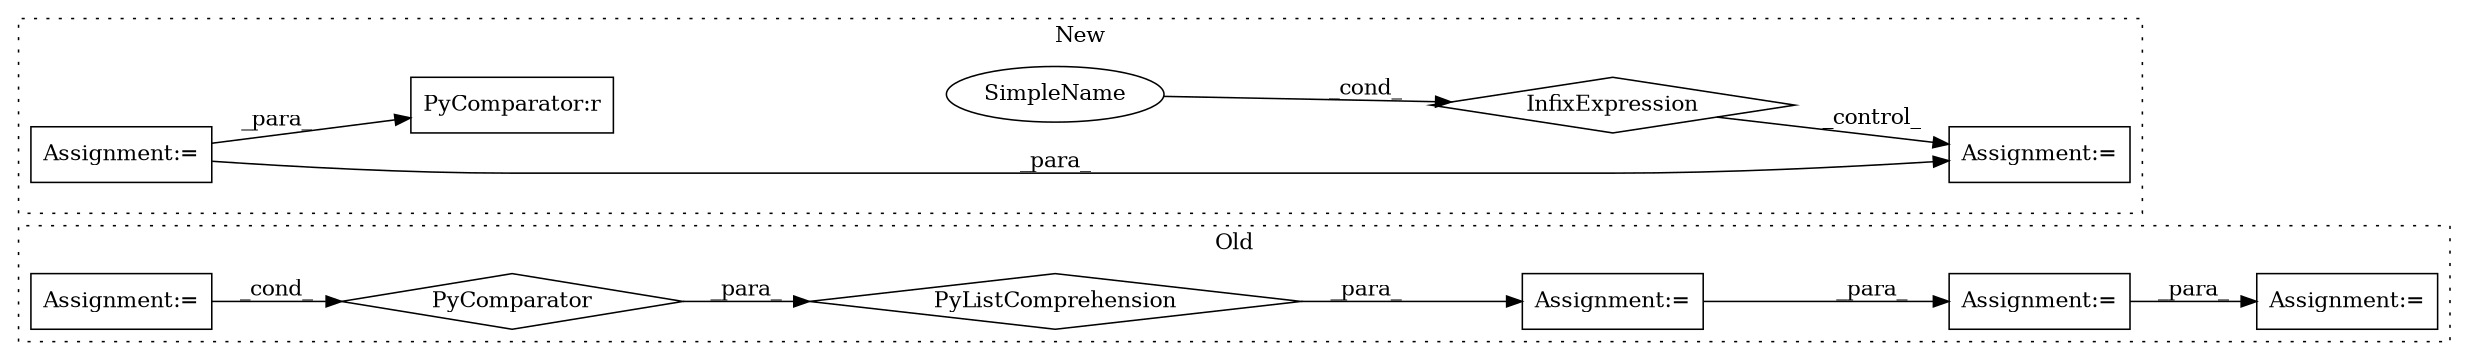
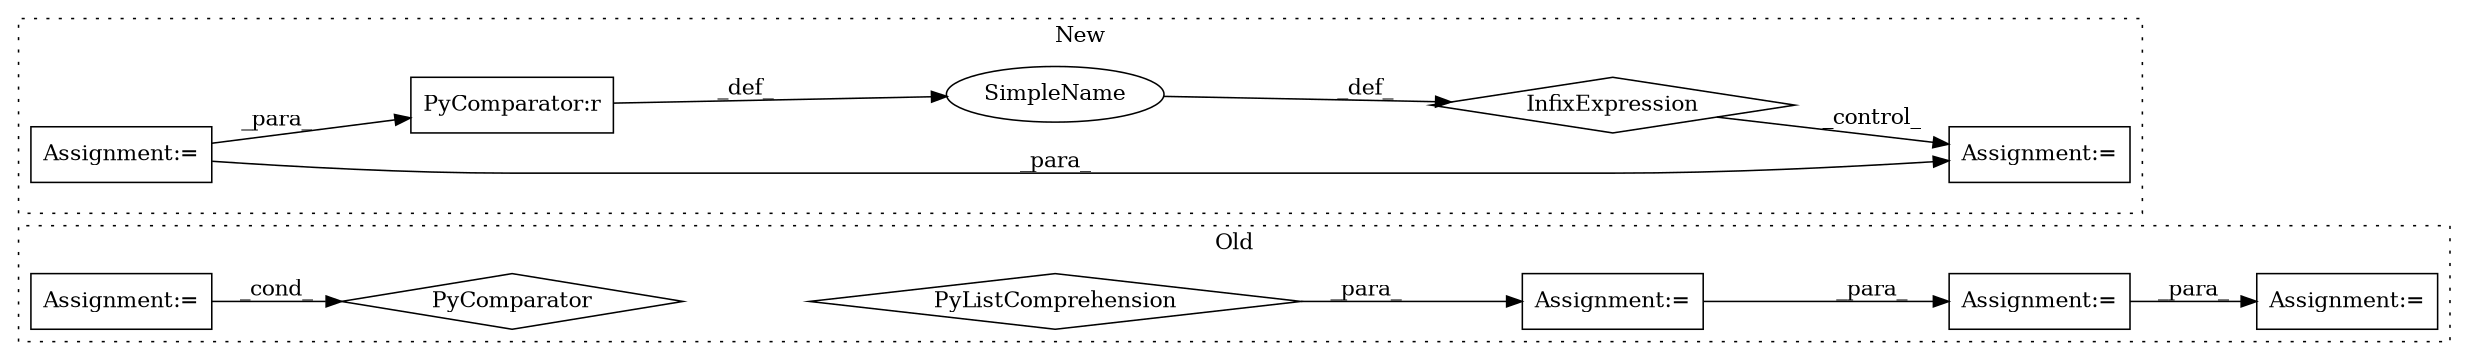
edge "SimpleName" -> "InfixExpression": label "_cond_" -> "_def_"
edge "PyComparator:r" -> "SimpleName": added, label "_def_"
edge "PyComparator" -> "PyListComprehension": removed, label "_para_"
